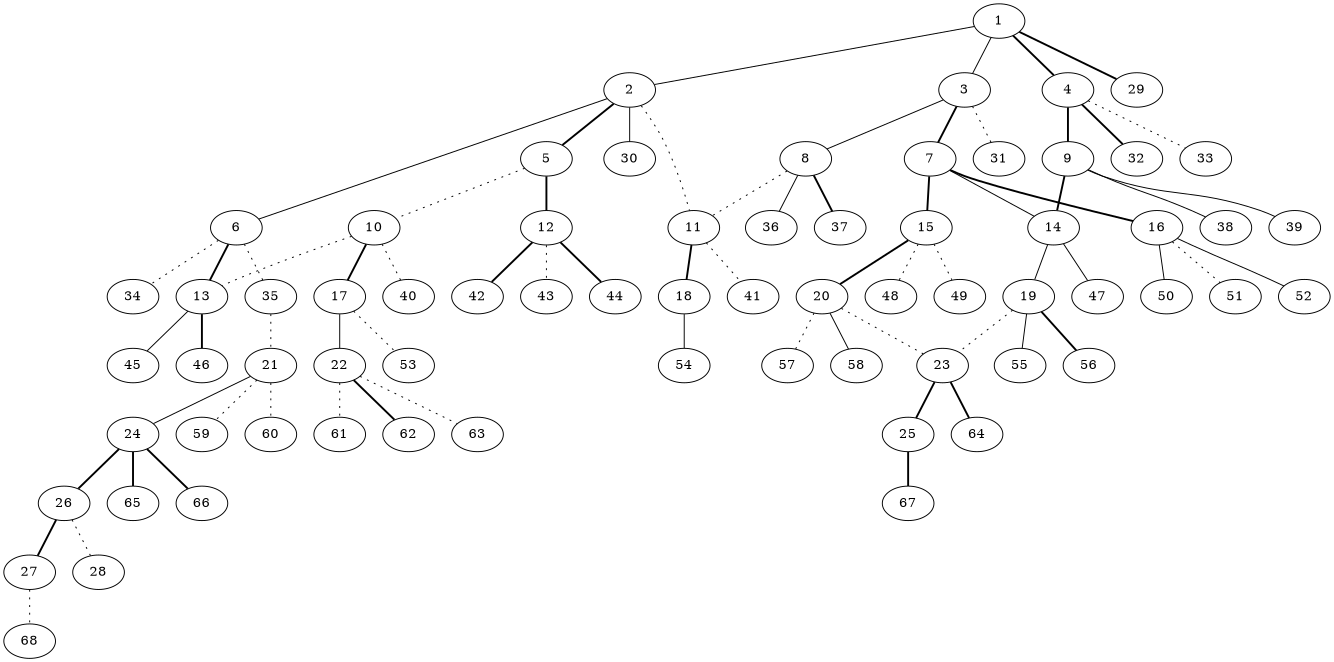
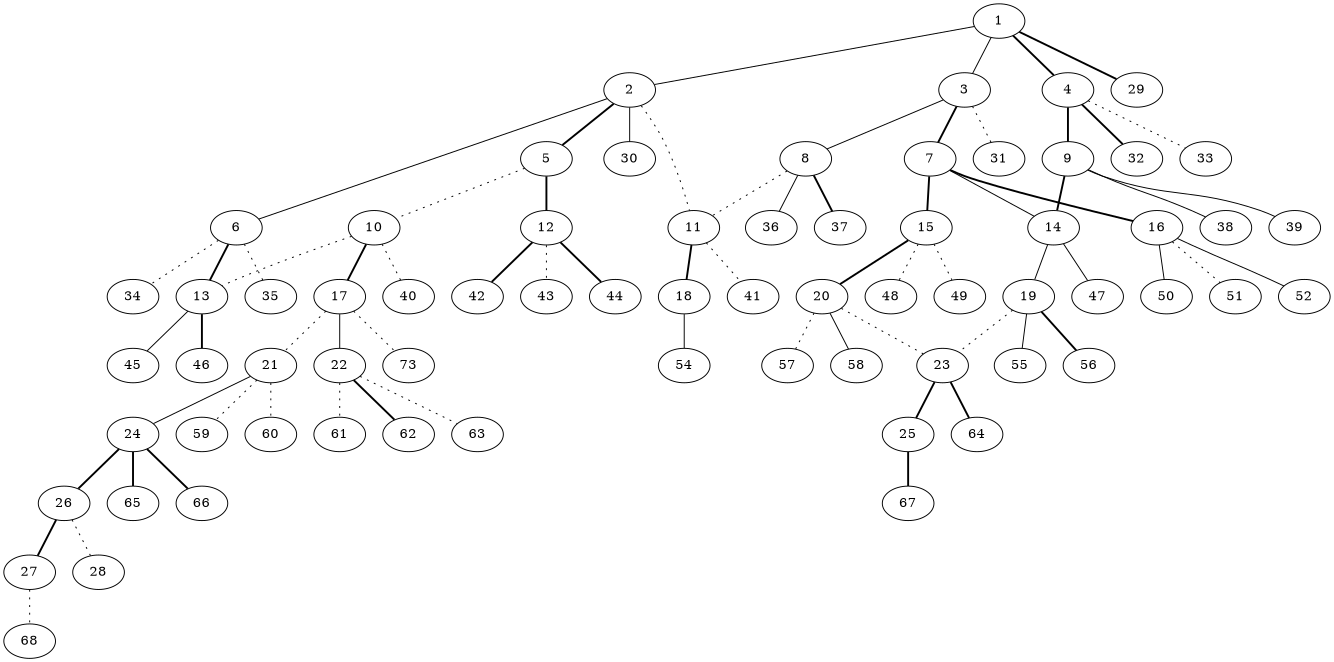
edge "35" -- "21": now "17" -- "21"
node "53": label "53" -> "73"
